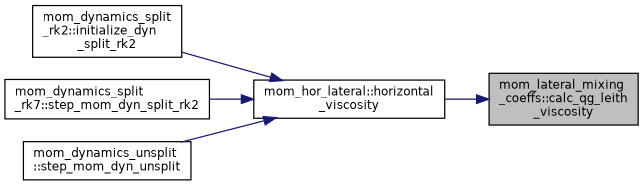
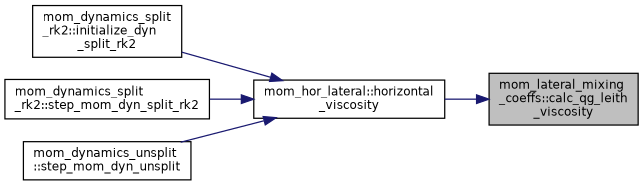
node "mom_dynamics_split _rk7::step_mom_dyn_split_rk2": label "mom_dynamics_split _rk7::step_mom_dyn_split_rk2" -> "mom_dynamics_split _rk2::step_mom_dyn_split_rk2"
